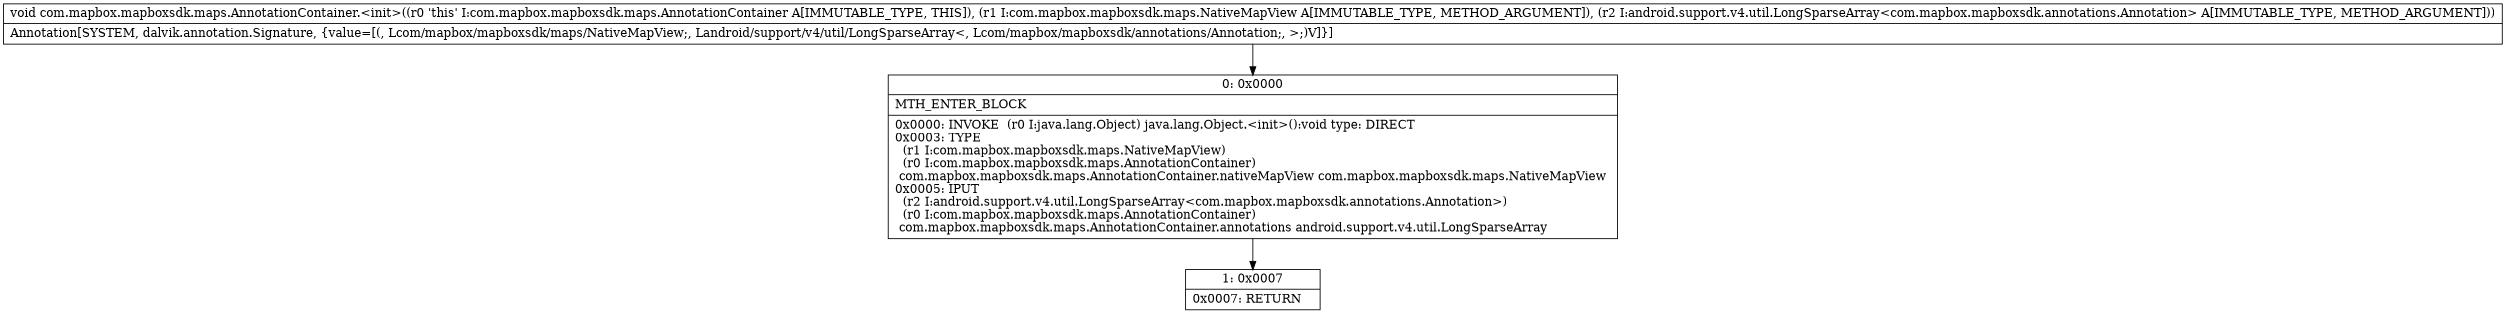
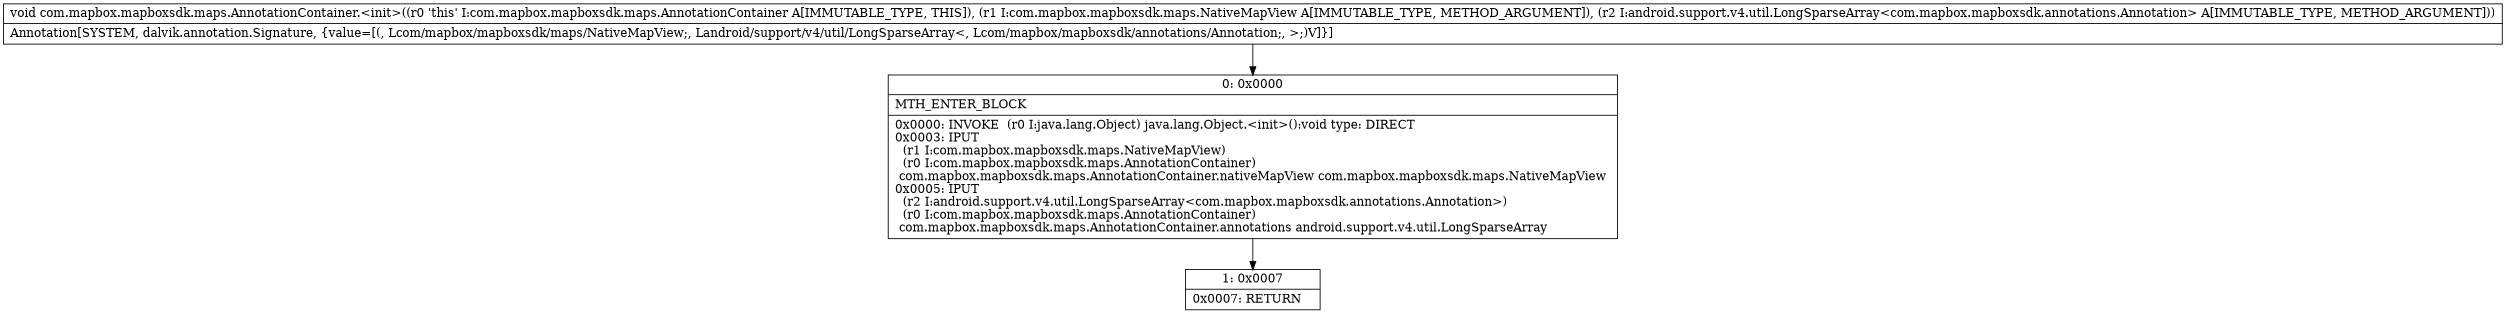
node "0: 0x0000": text "0x0003: TYPE" -> "0x0003: IPUT"
